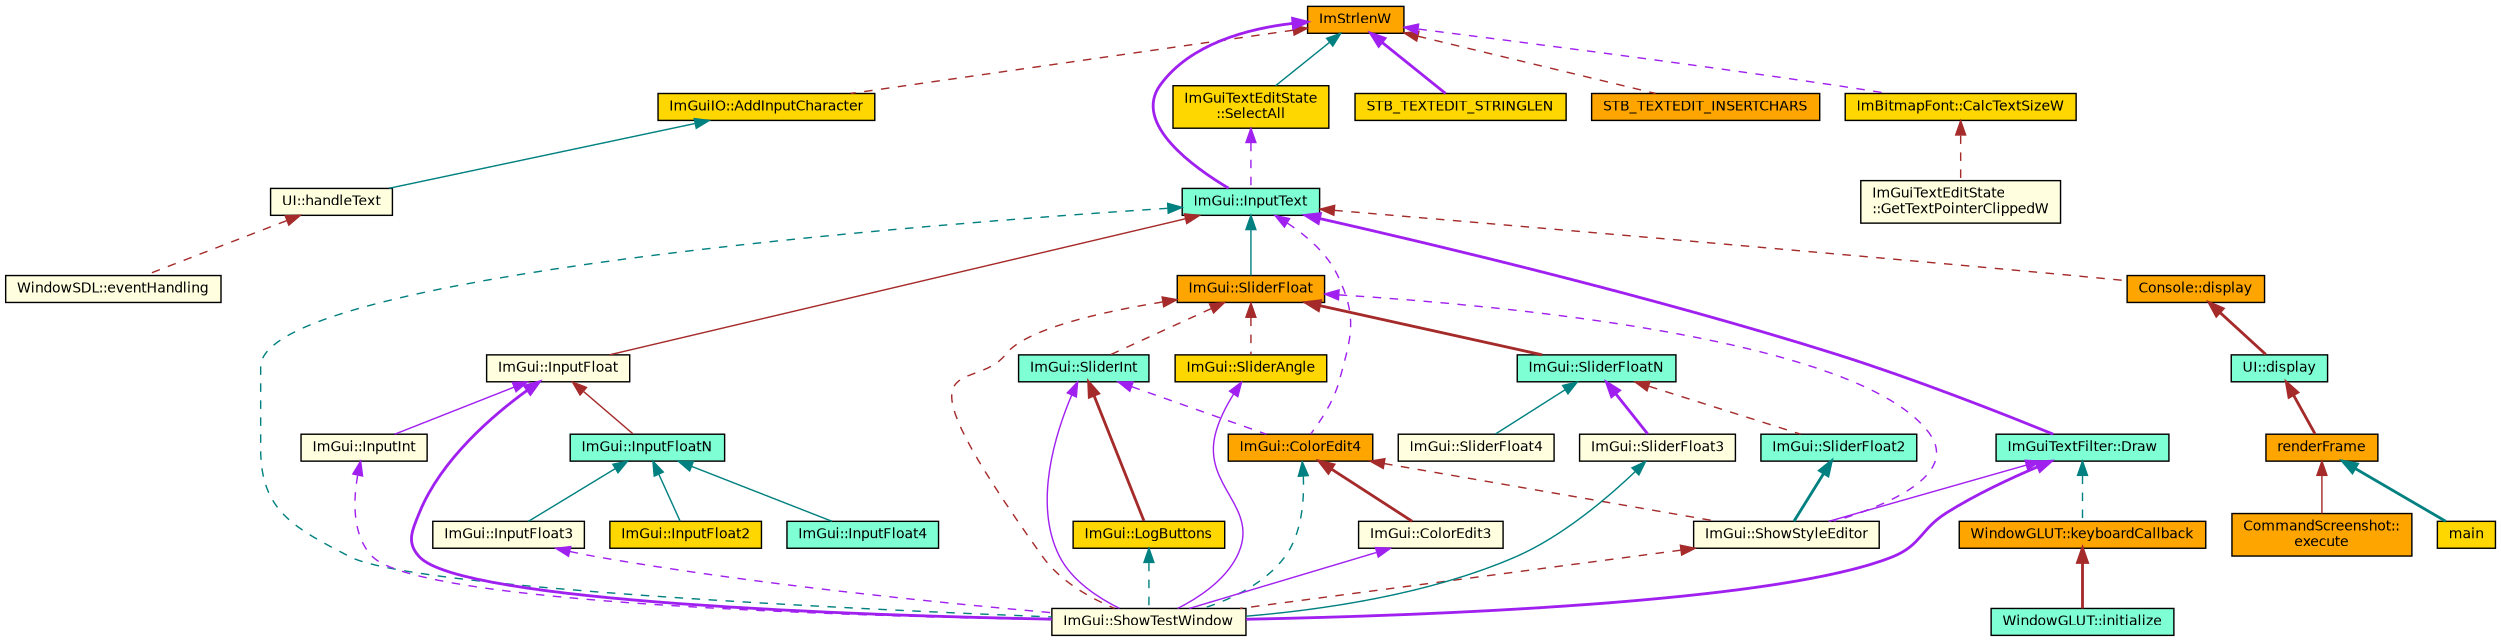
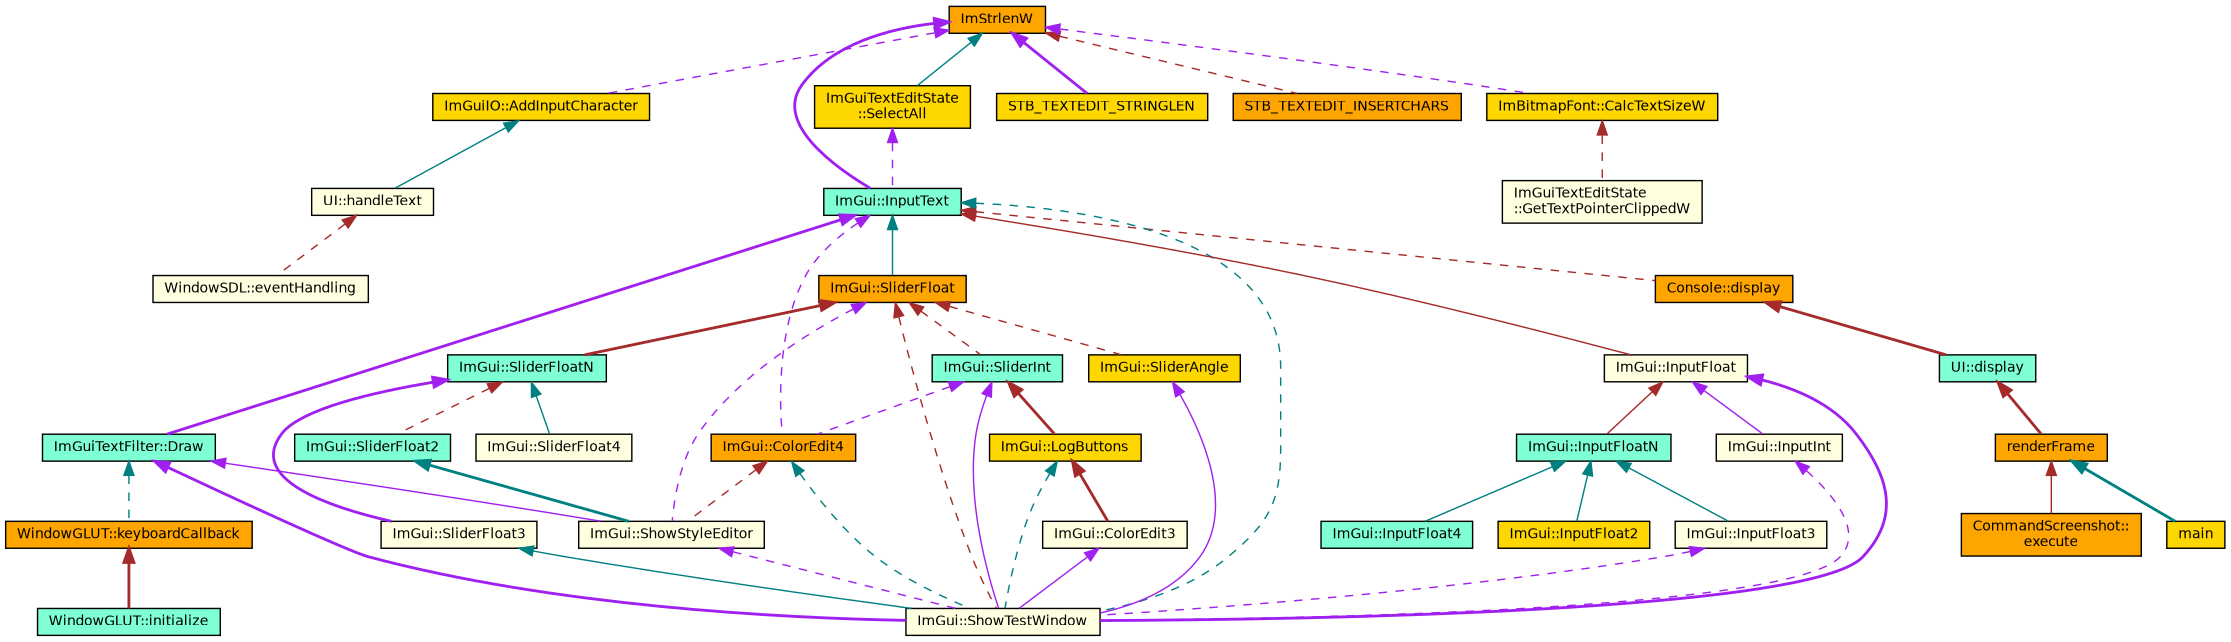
edge "ImGuiIO::AddInputCharacter" -> "ImStrlenW": color brown -> purple
edge "ImGui::ColorEdit3" -> "ImGui::ColorEdit4": now "ImGui::ColorEdit3" -> "ImGui::LogButtons"
edge "ImGui::ShowTestWindow" -> "ImGui::ShowStyleEditor": color brown -> purple
